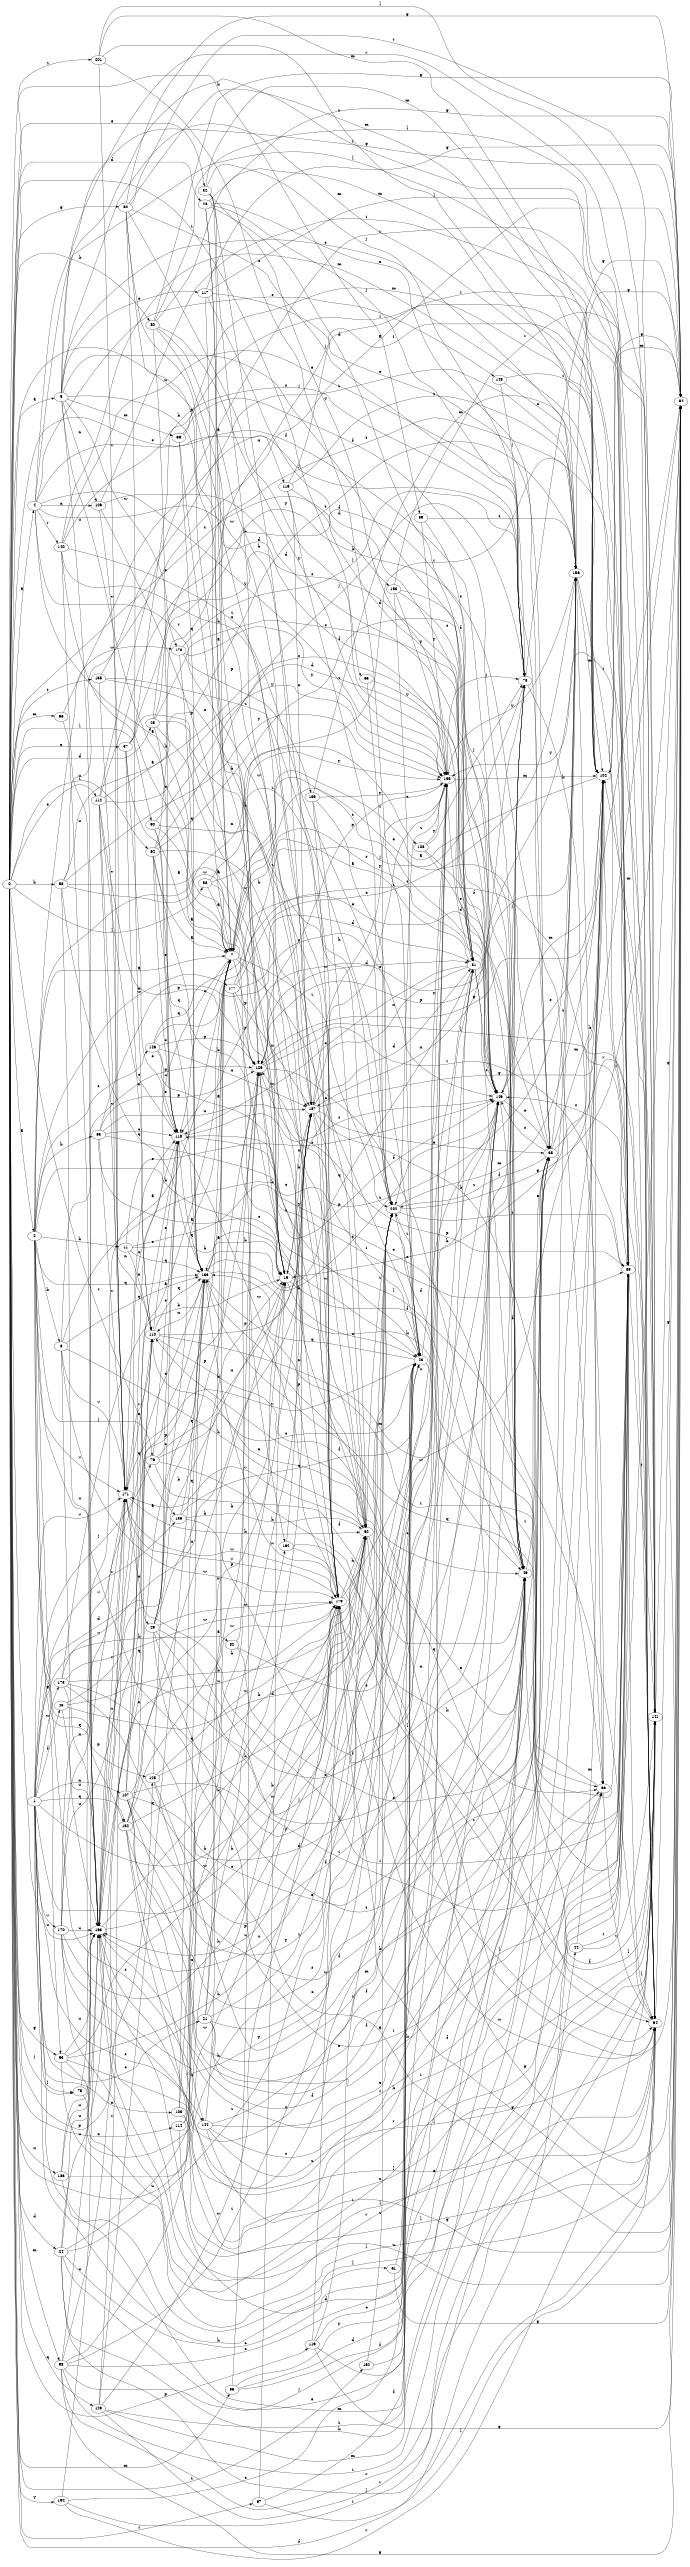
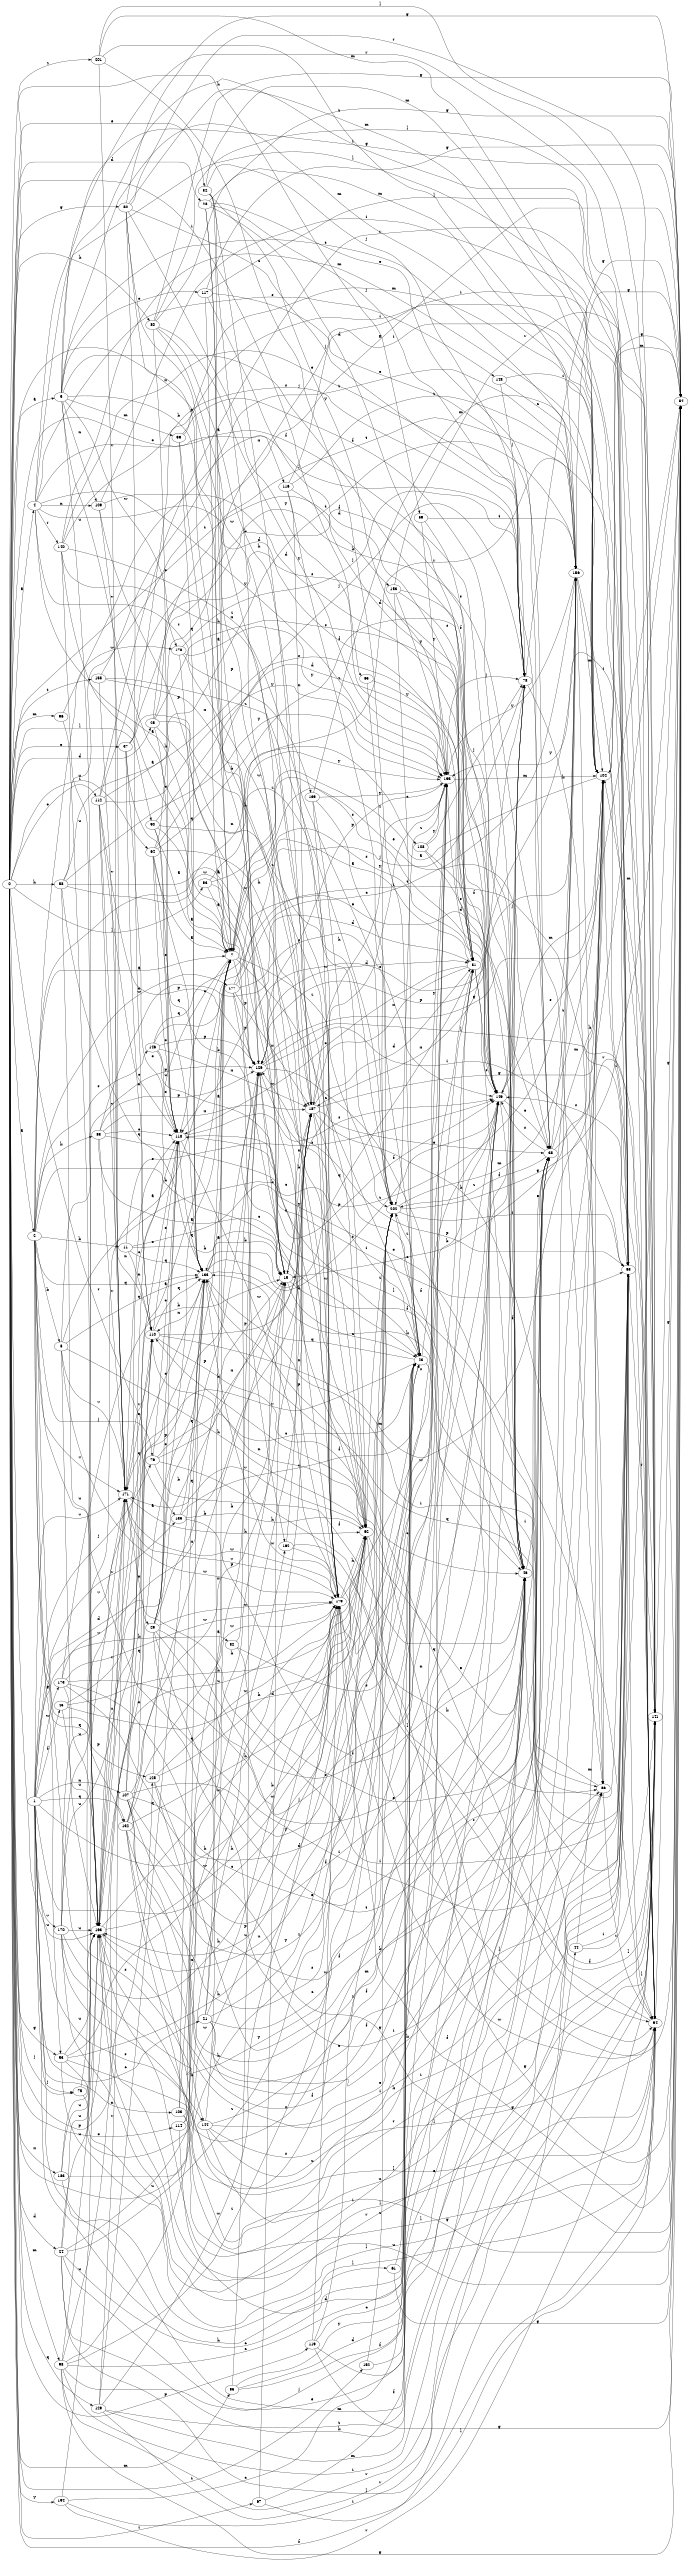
edge "109" -> "15": now "109" -> "126"
edge "135" -> "23": label "c" -> "v"
